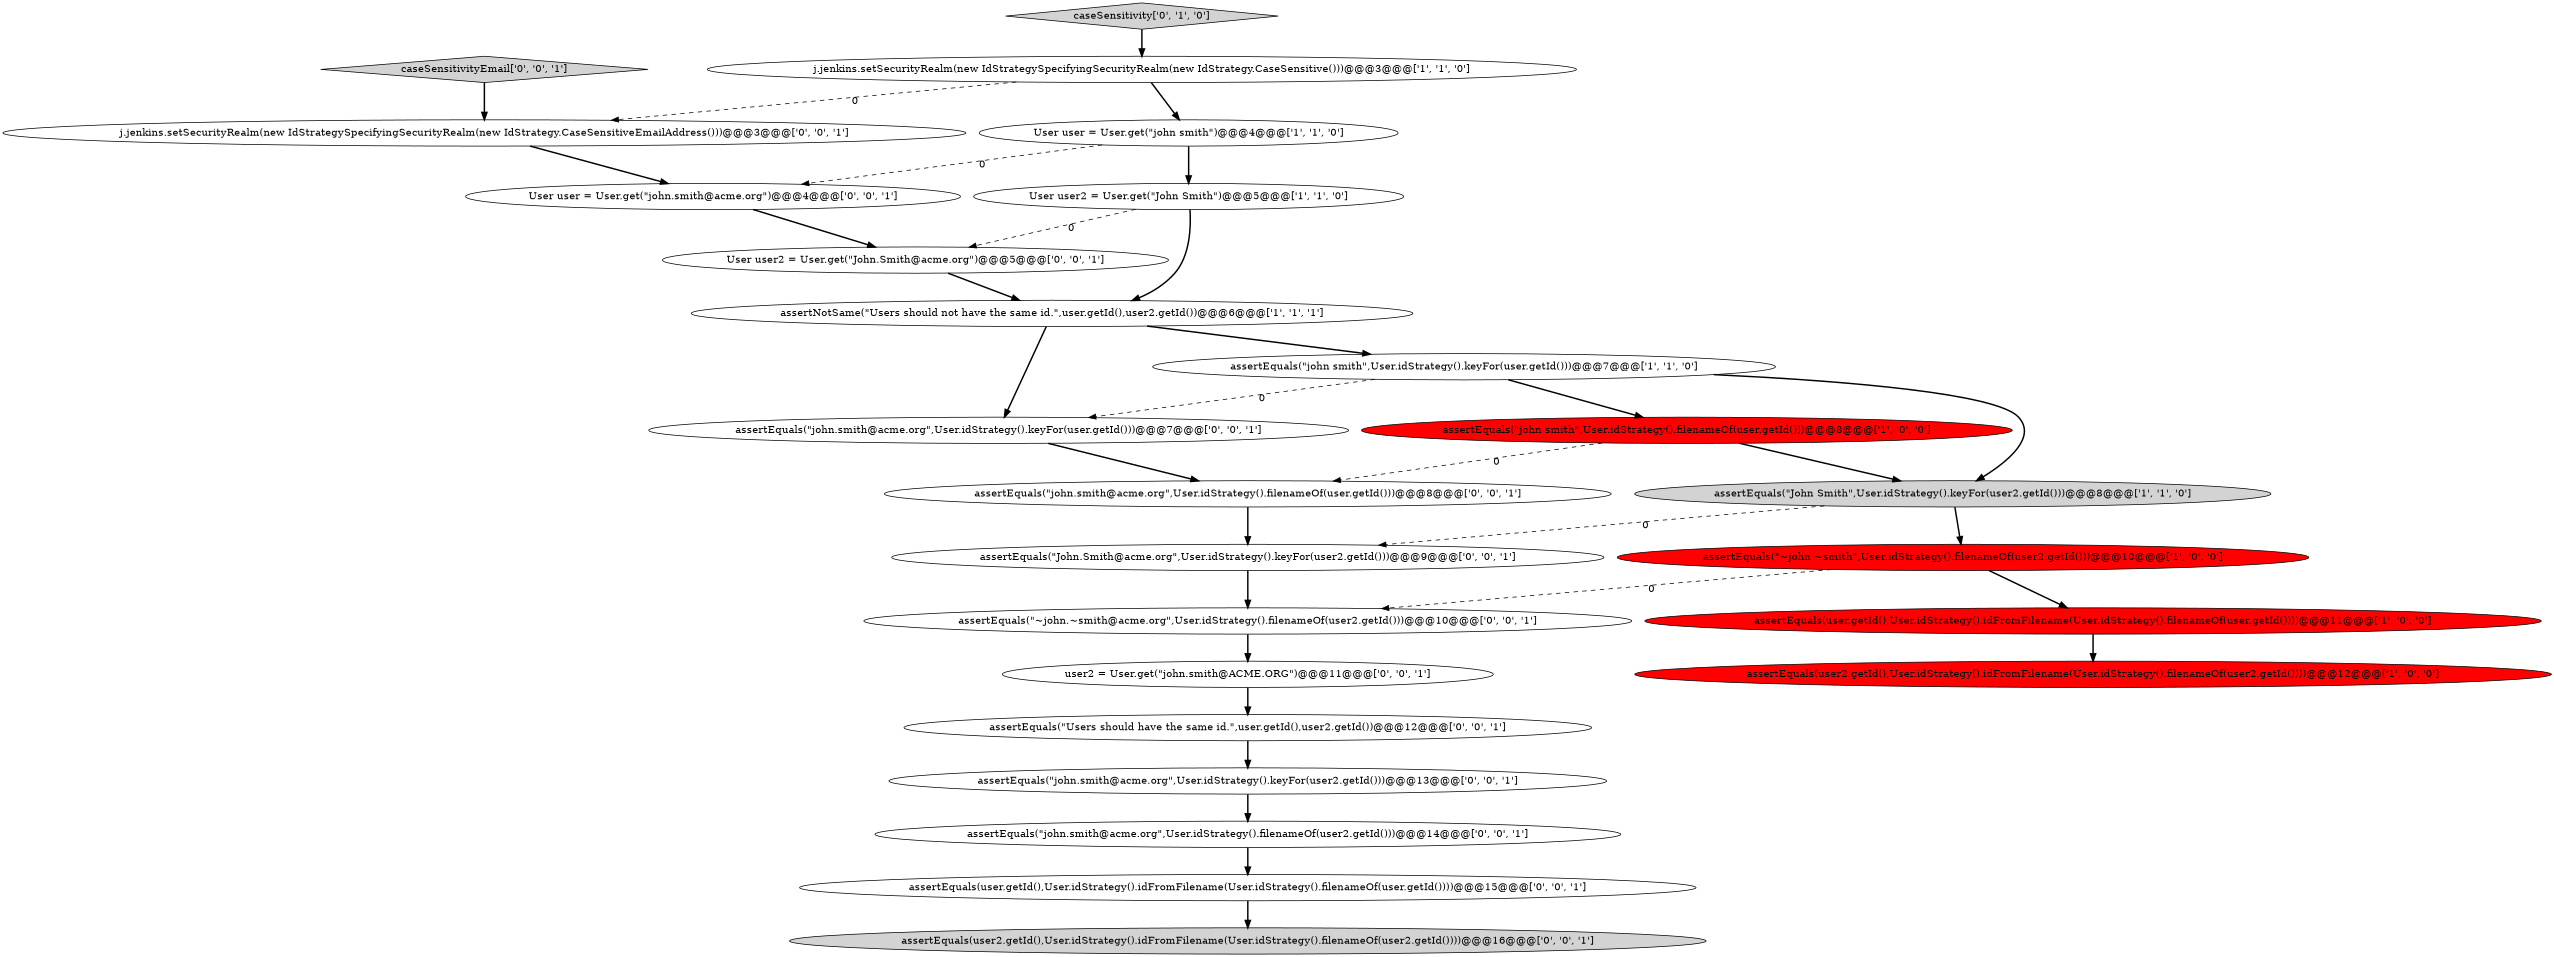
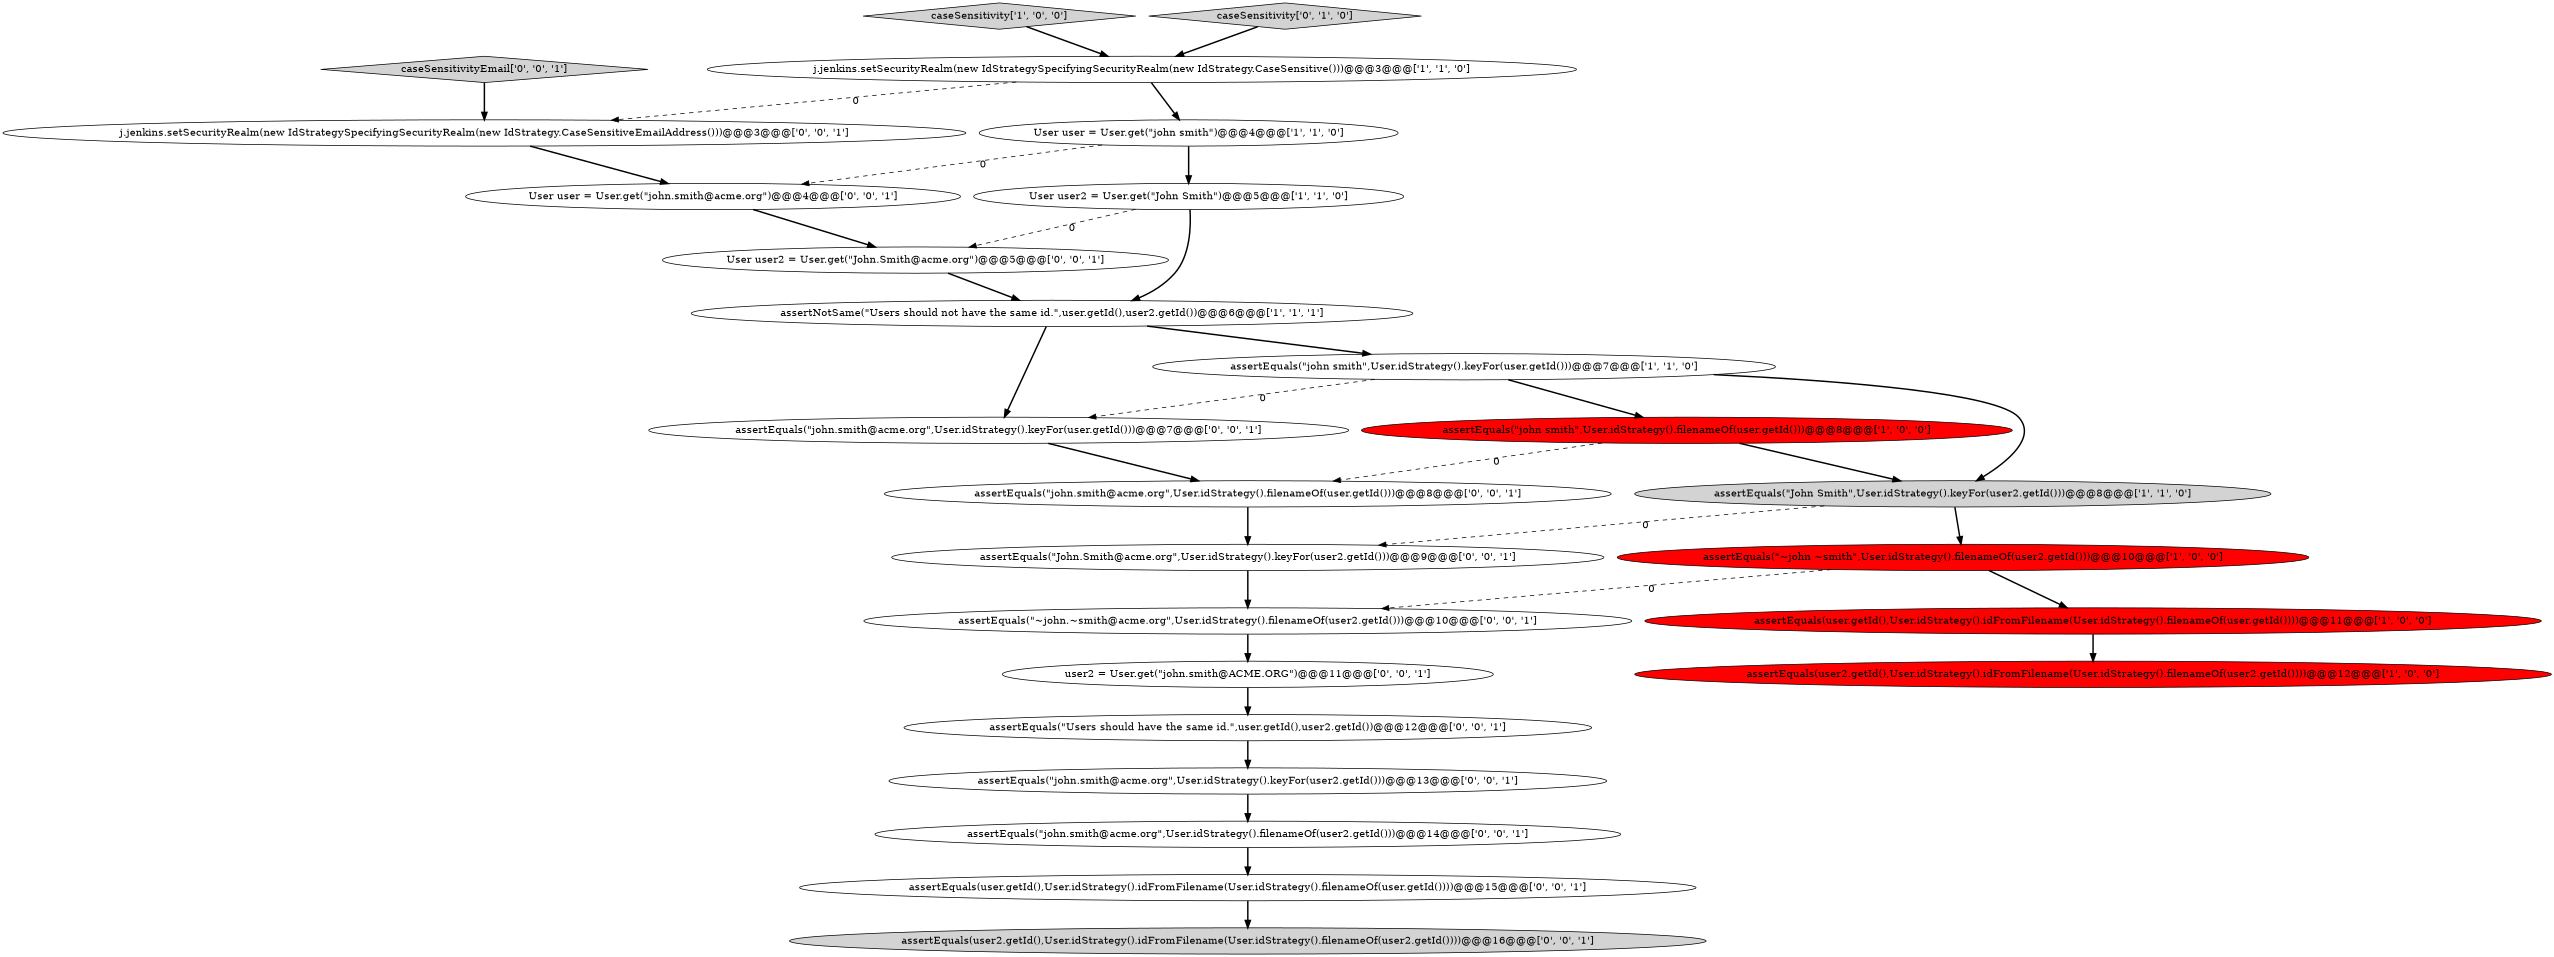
node "caseSensitivity['1', '0', '0']": added
